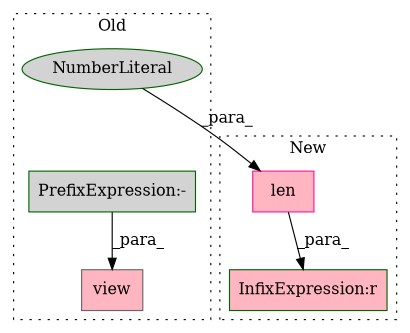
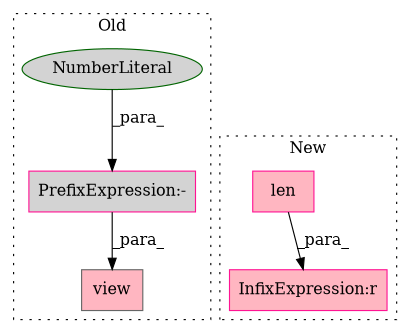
edge "NumberLiteral" -> "len": now "NumberLiteral" -> "PrefixExpression:-"
node "PrefixExpression:-": color darkgreen -> deeppink
node "InfixExpression:r": color darkgreen -> deeppink
